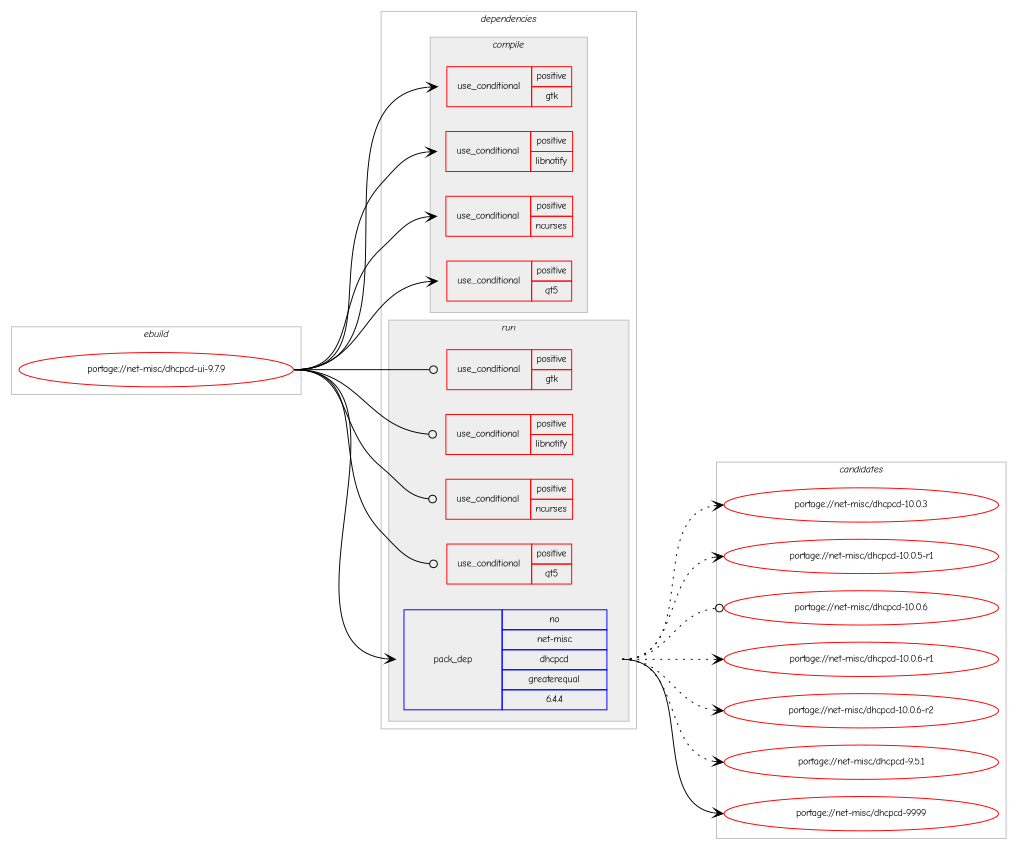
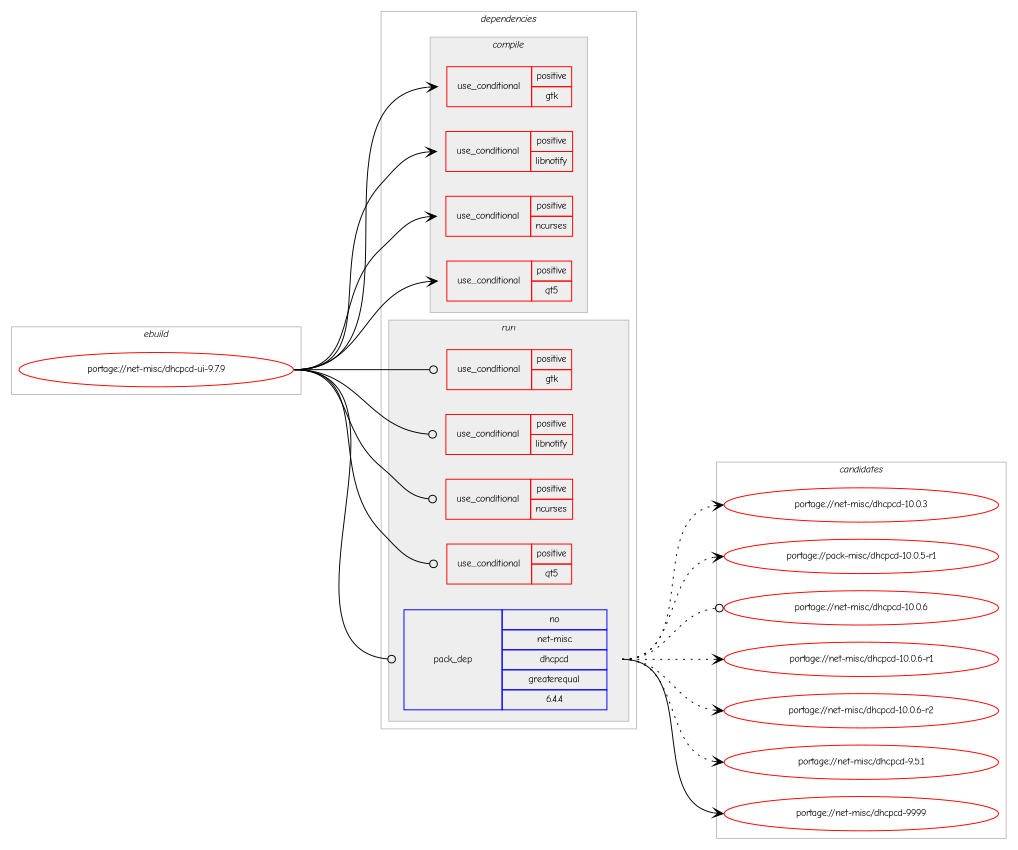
edge "portage://net-misc/dhcpcd-ui-9.7.9" -> "pack_dep": arrowhead vee -> odot
node "portage://net-misc/dhcpcd-10.0.5-r1": label "portage://net-misc/dhcpcd-10.0.5-r1" -> "portage://pack-misc/dhcpcd-10.0.5-r1"
